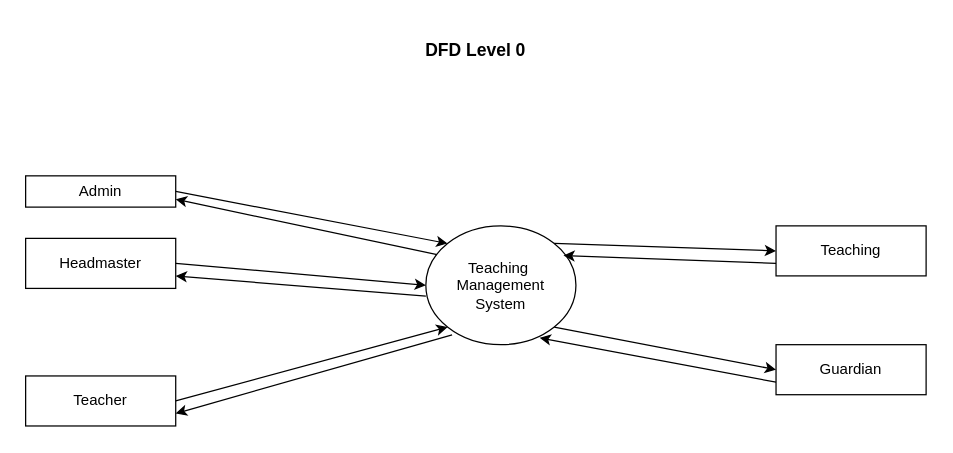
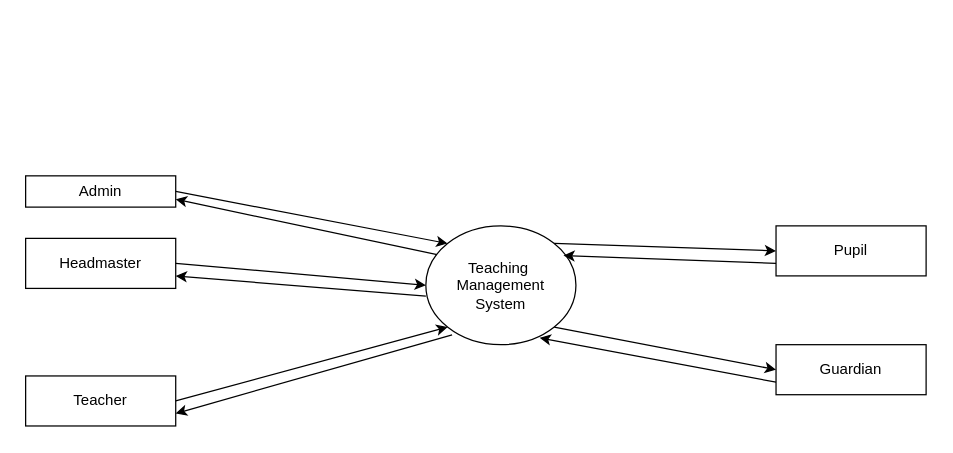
node "DFD Level 0": removed
node "Teaching": label "Teaching" -> "Pupil"
